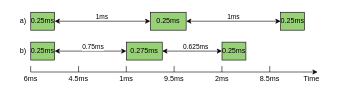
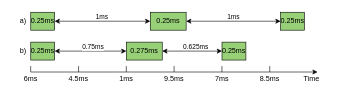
node "2ms": label "2ms" -> "7ms"
